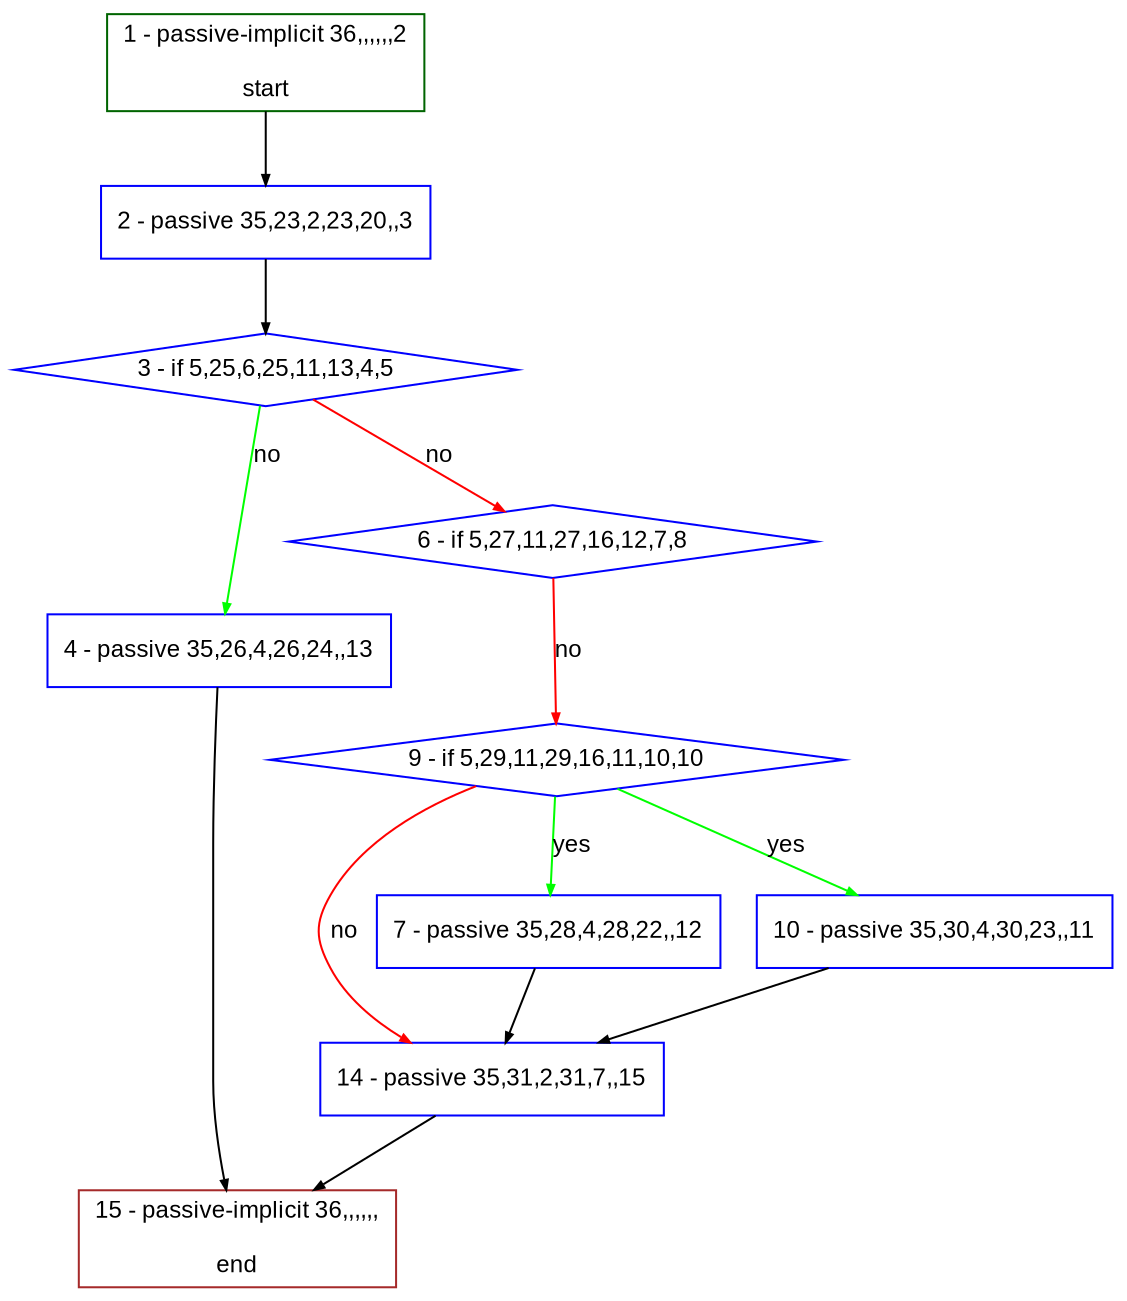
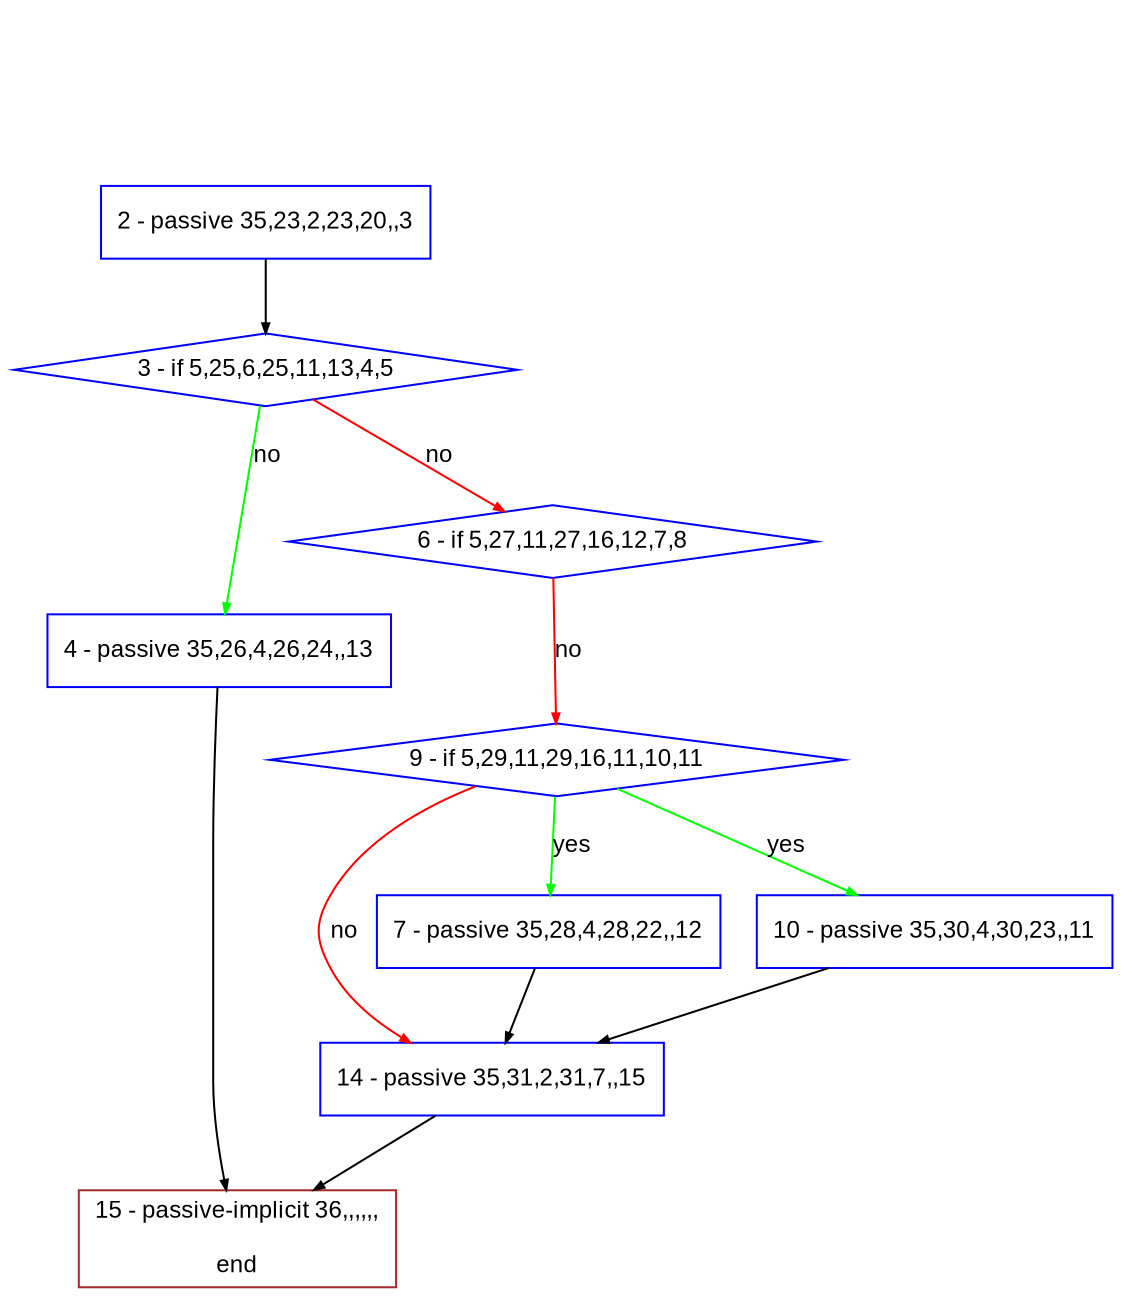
node "1 - passive-implicit 36,,,,,,2 start": removed
node "9 - if 5,29,11,29,16,11,10,10": label "9 - if 5,29,11,29,16,11,10,10" -> "9 - if 5,29,11,29,16,11,10,11"
